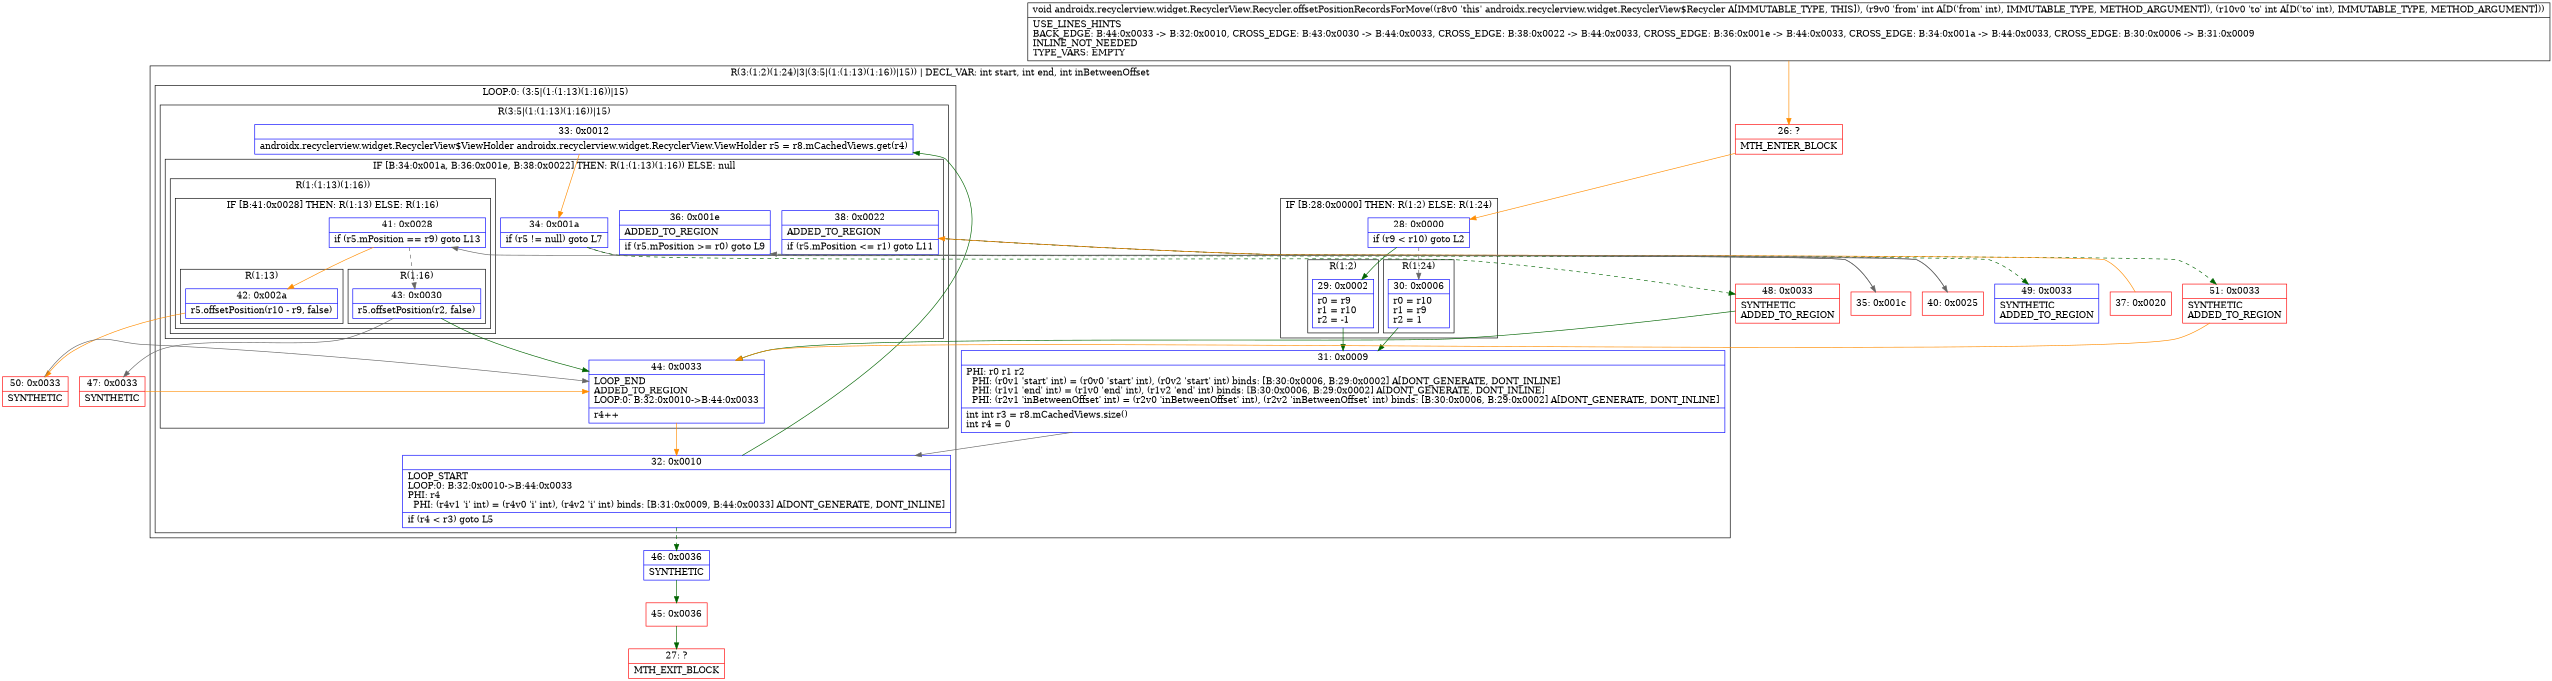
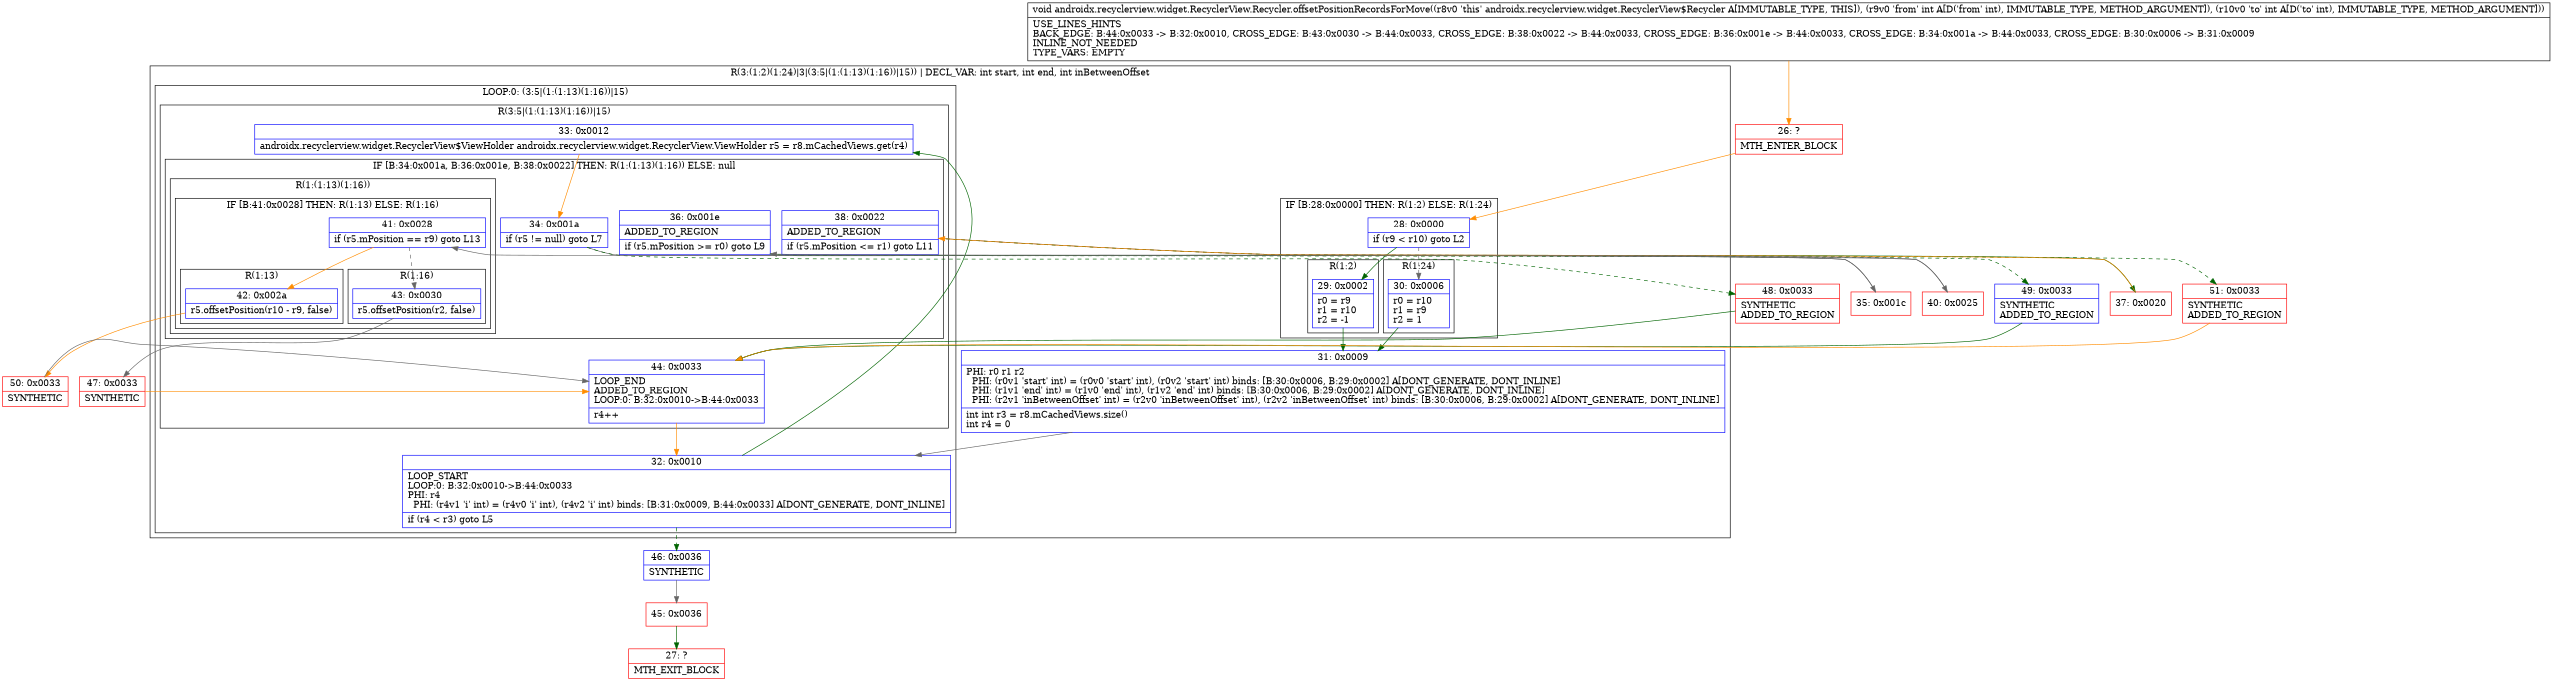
edge "36: 0x001e" -> "37: 0x0020": added
edge "43: 0x0030" -> "44: 0x0033": now "49: 0x0033" -> "44: 0x0033"
edge "46: 0x0036" -> "45: 0x0036": color darkgreen -> gray40
